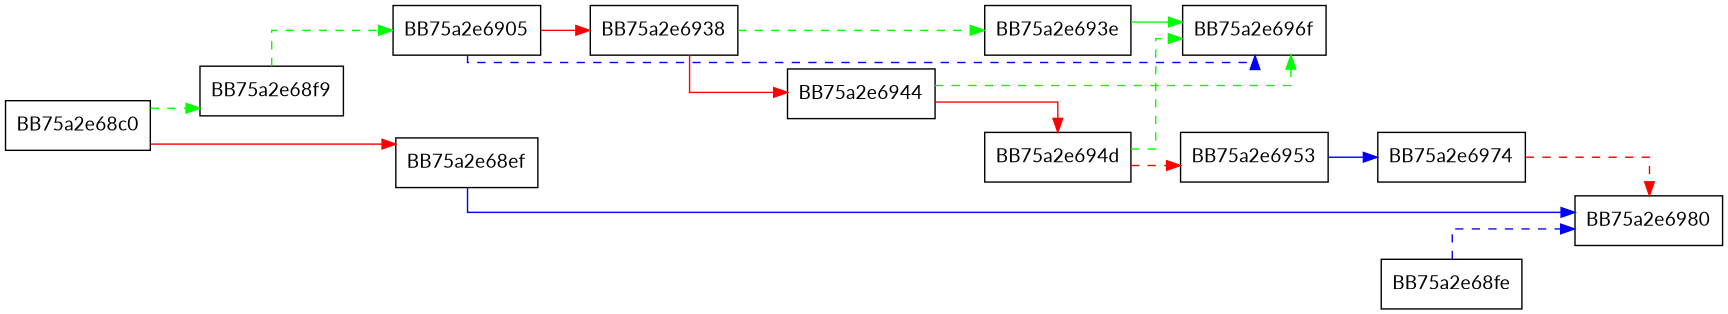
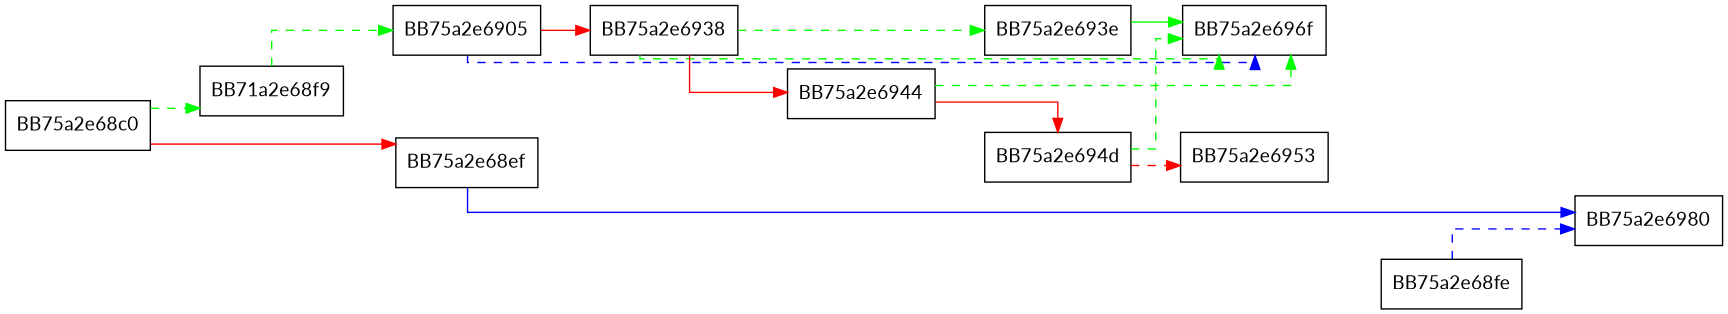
edge "BB75a2e6938" -> "BB75a2e696f": added
node "BB75a2e68f9": label "BB75a2e68f9" -> "BB71a2e68f9"
node "BB75a2e6974": removed
